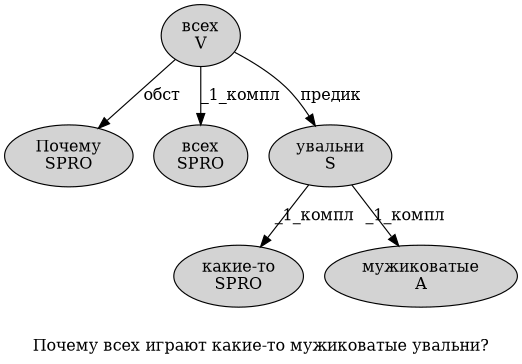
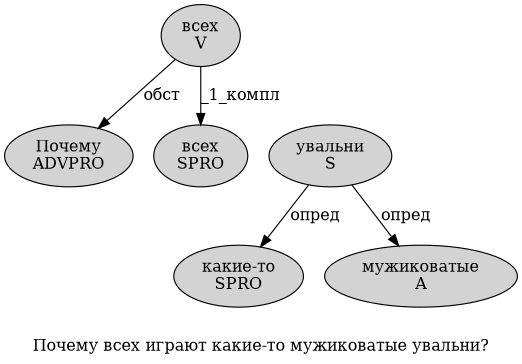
edge "всех V" -> "увальни S": removed, label "предик"
node "Почему SPRO": label "Почему SPRO" -> "Почему ADVPRO"
edge "увальни S" -> "какие-то SPRO": label "_1_компл" -> "опред"
edge "увальни S" -> "мужиковатые A": label "_1_компл" -> "опред"
